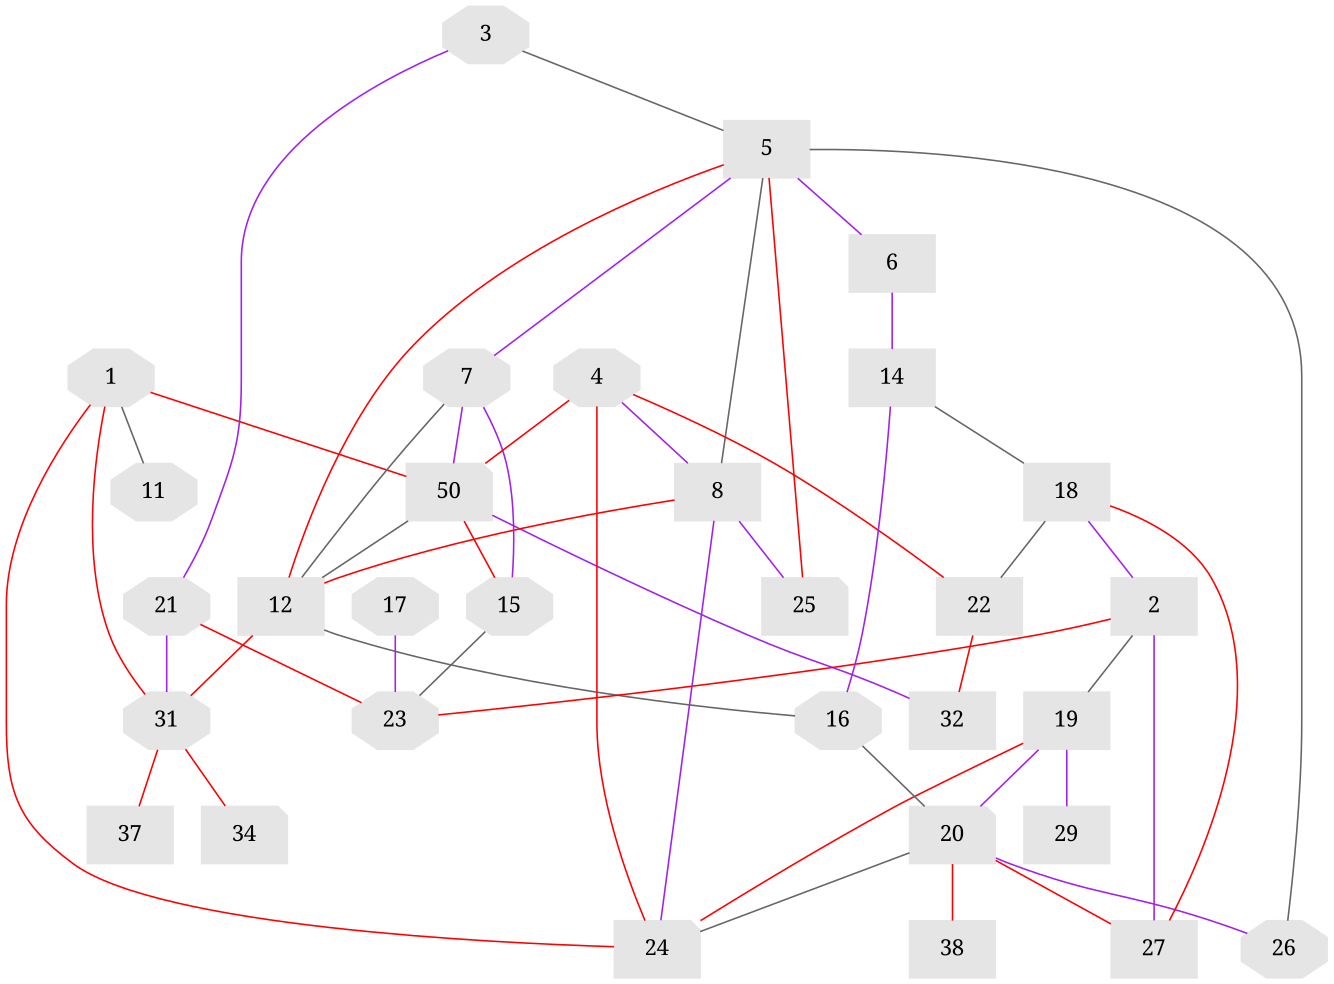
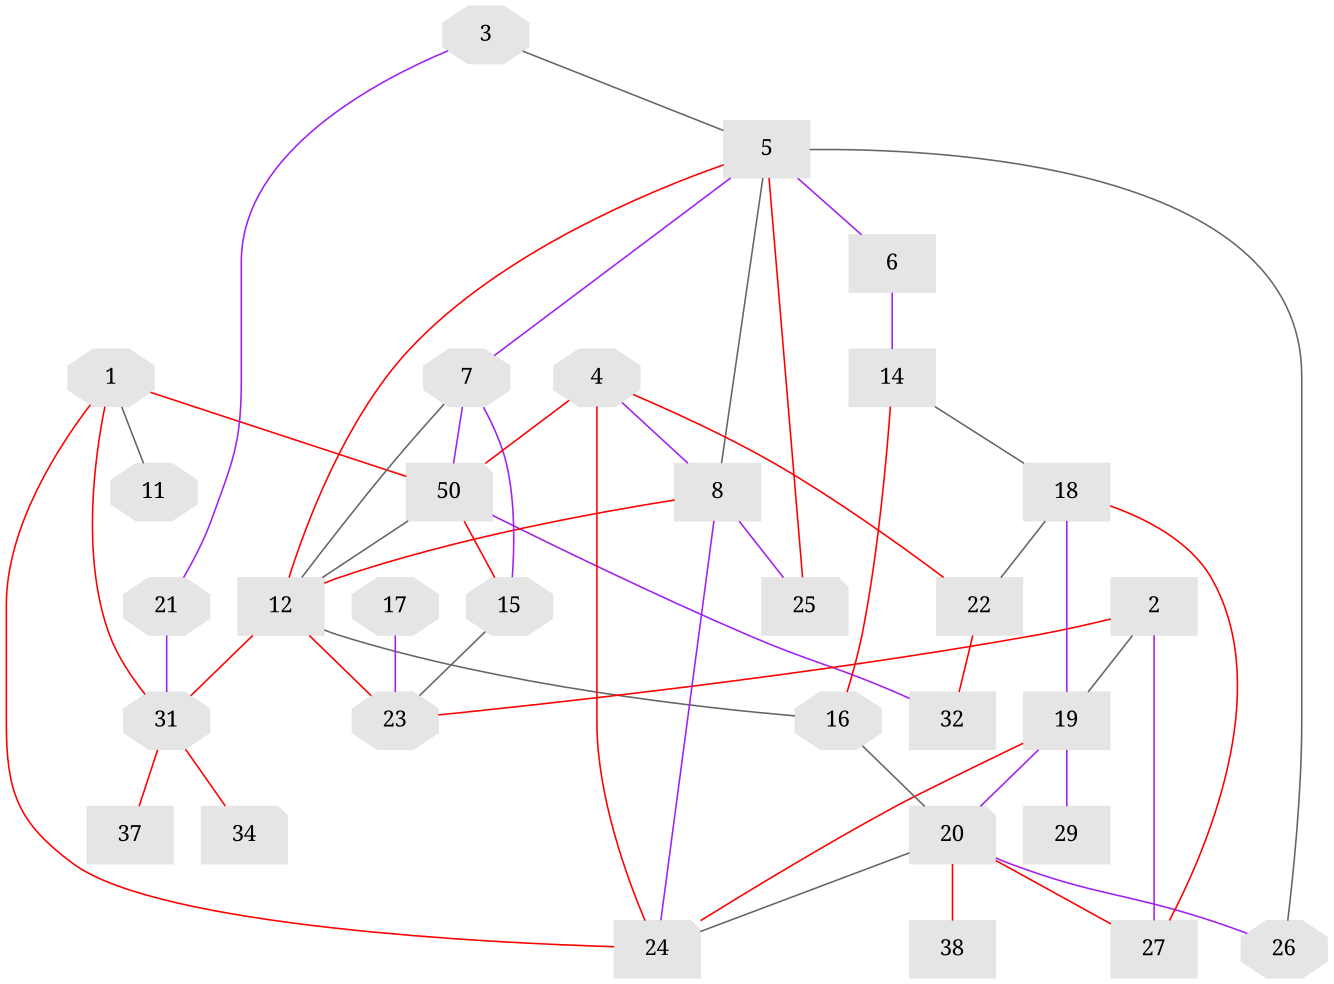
edge "18" -- "2": now "18" -- "19"
edge "14" -- "16": color purple -> red
edge "21" -- "23": now "12" -- "23"
